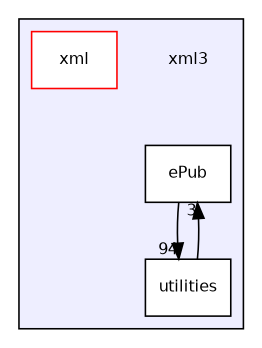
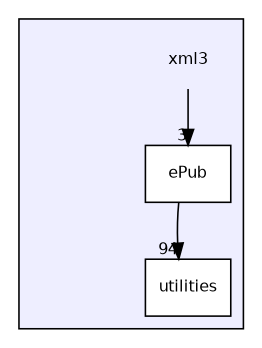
node "xml": removed
edge "utilities" -> "ePub": now "xml3" -> "ePub"
